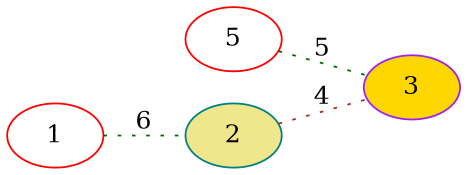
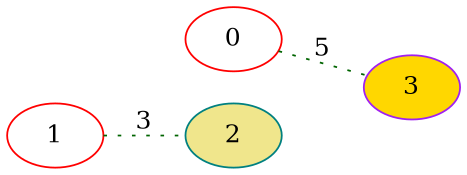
node "5": label "5" -> "0"
edge "3" -- "2": removed, label "4"
edge "1" -- "2": label "6" -> "3"
